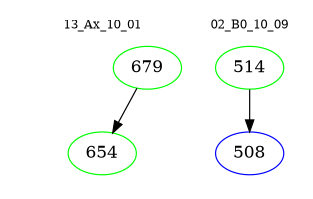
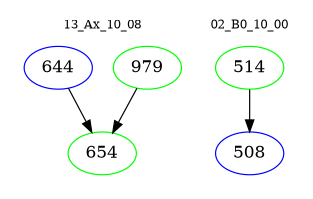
cluster "13_Ax_10_01": label "13_Ax_10_01" -> "13_Ax_10_08"
cluster "02_B0_10_09": label "02_B0_10_09" -> "02_B0_10_00"
node "644": added
node "679": label "679" -> "979"
